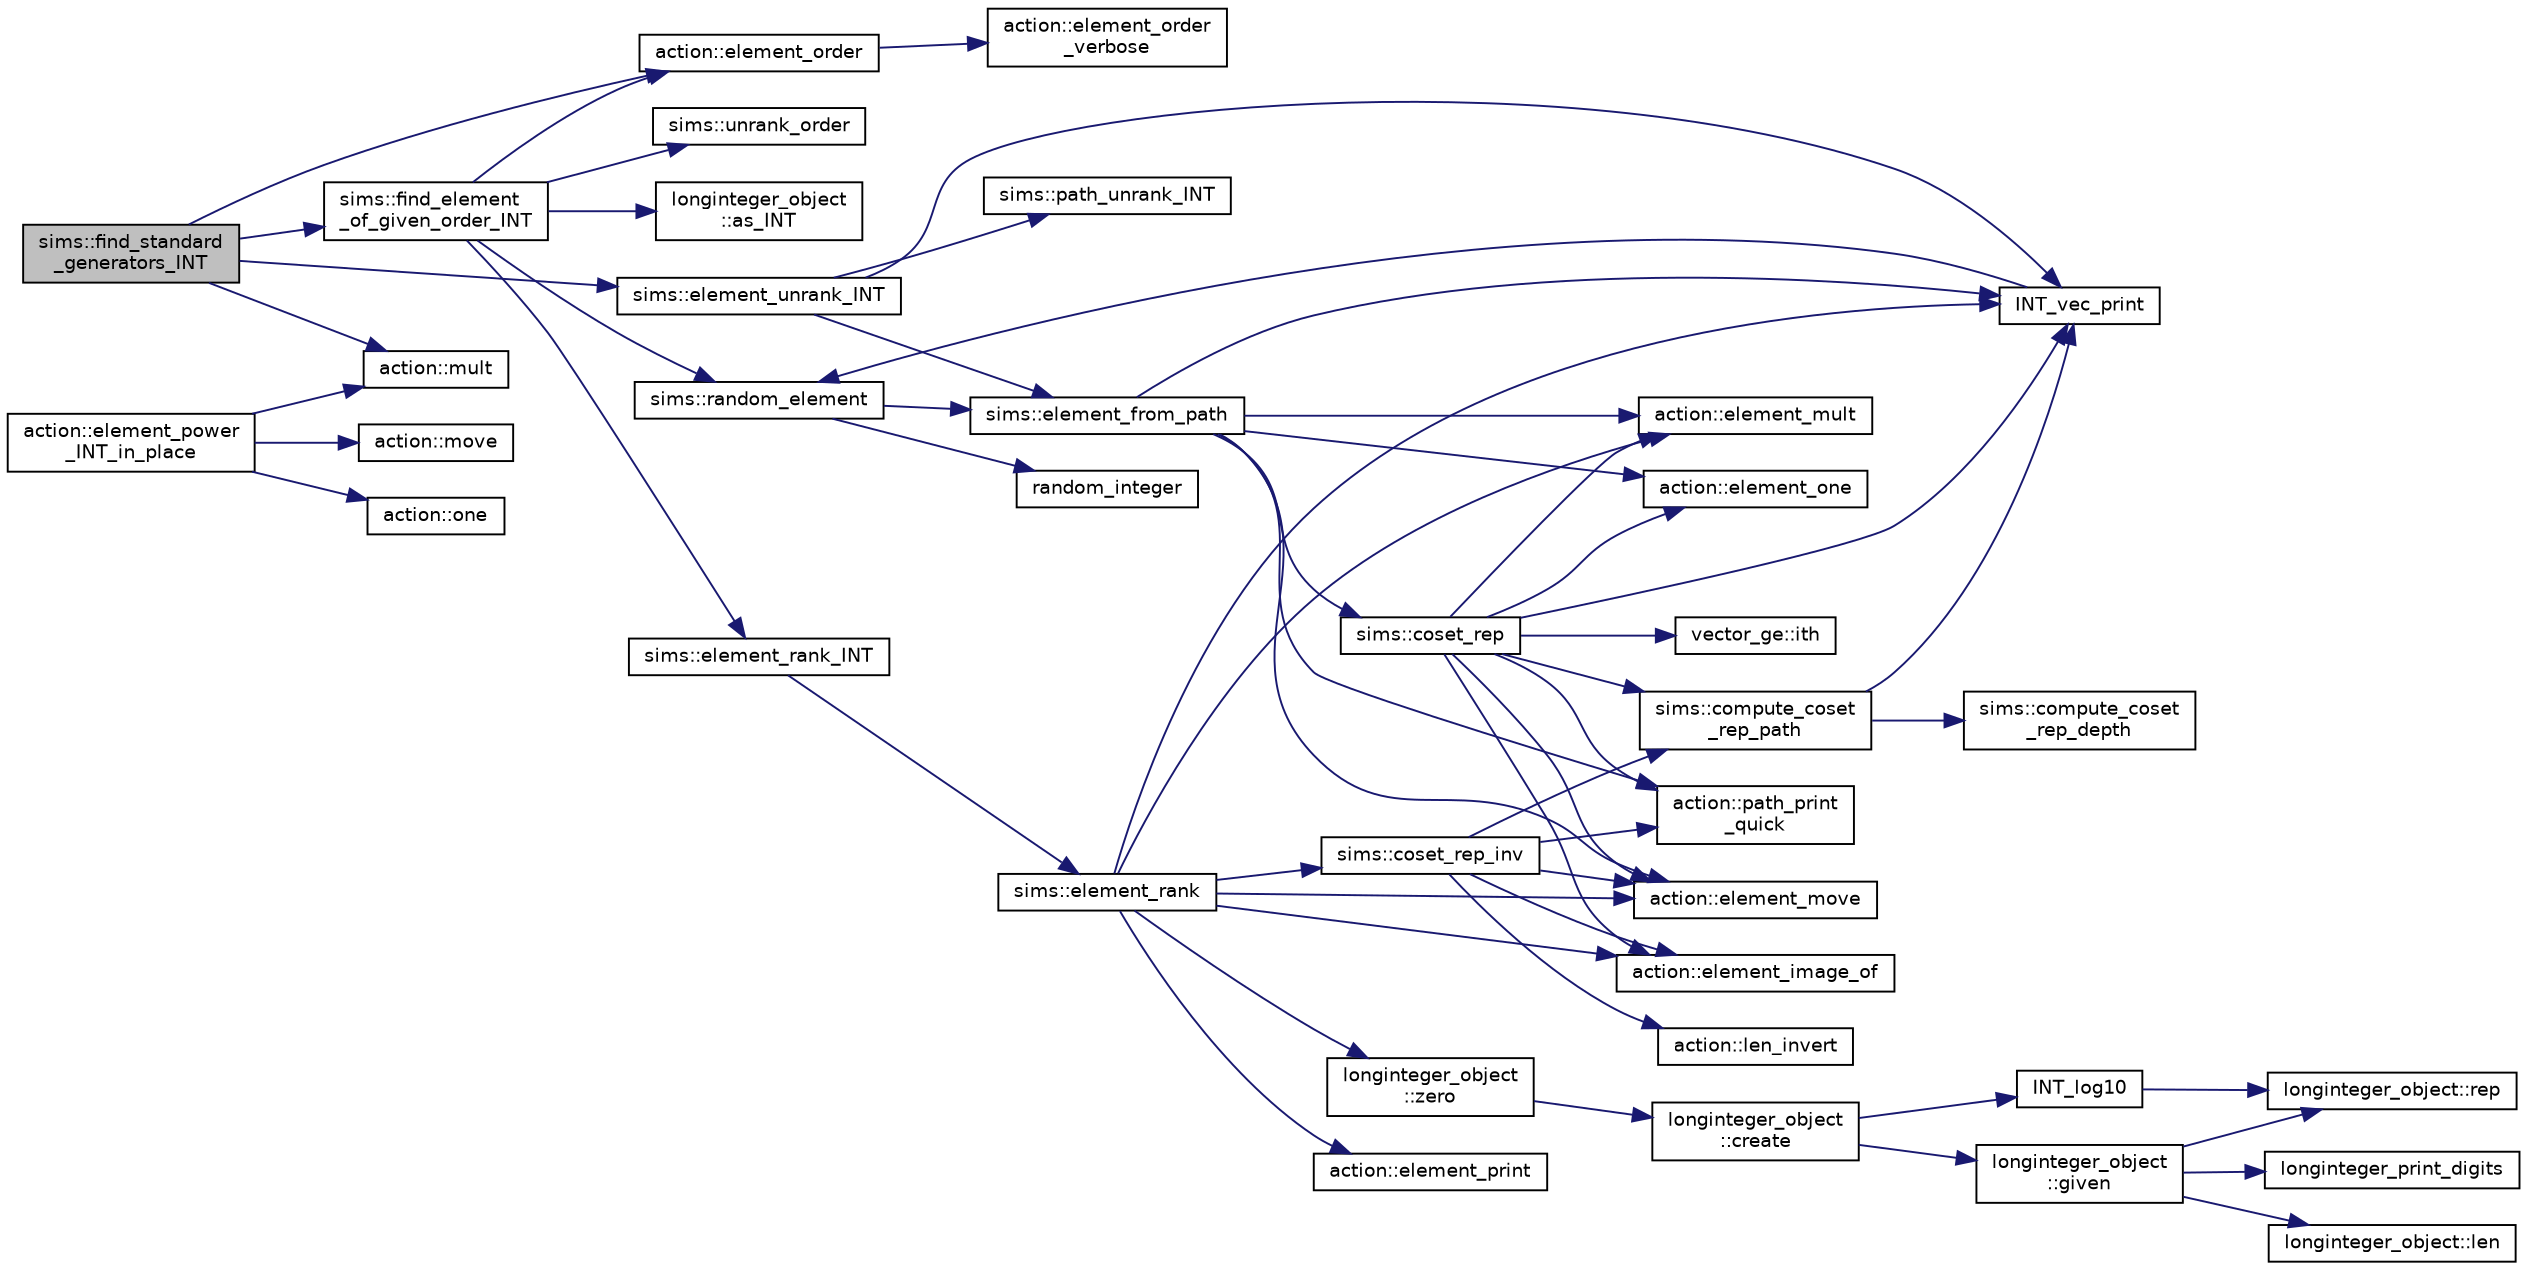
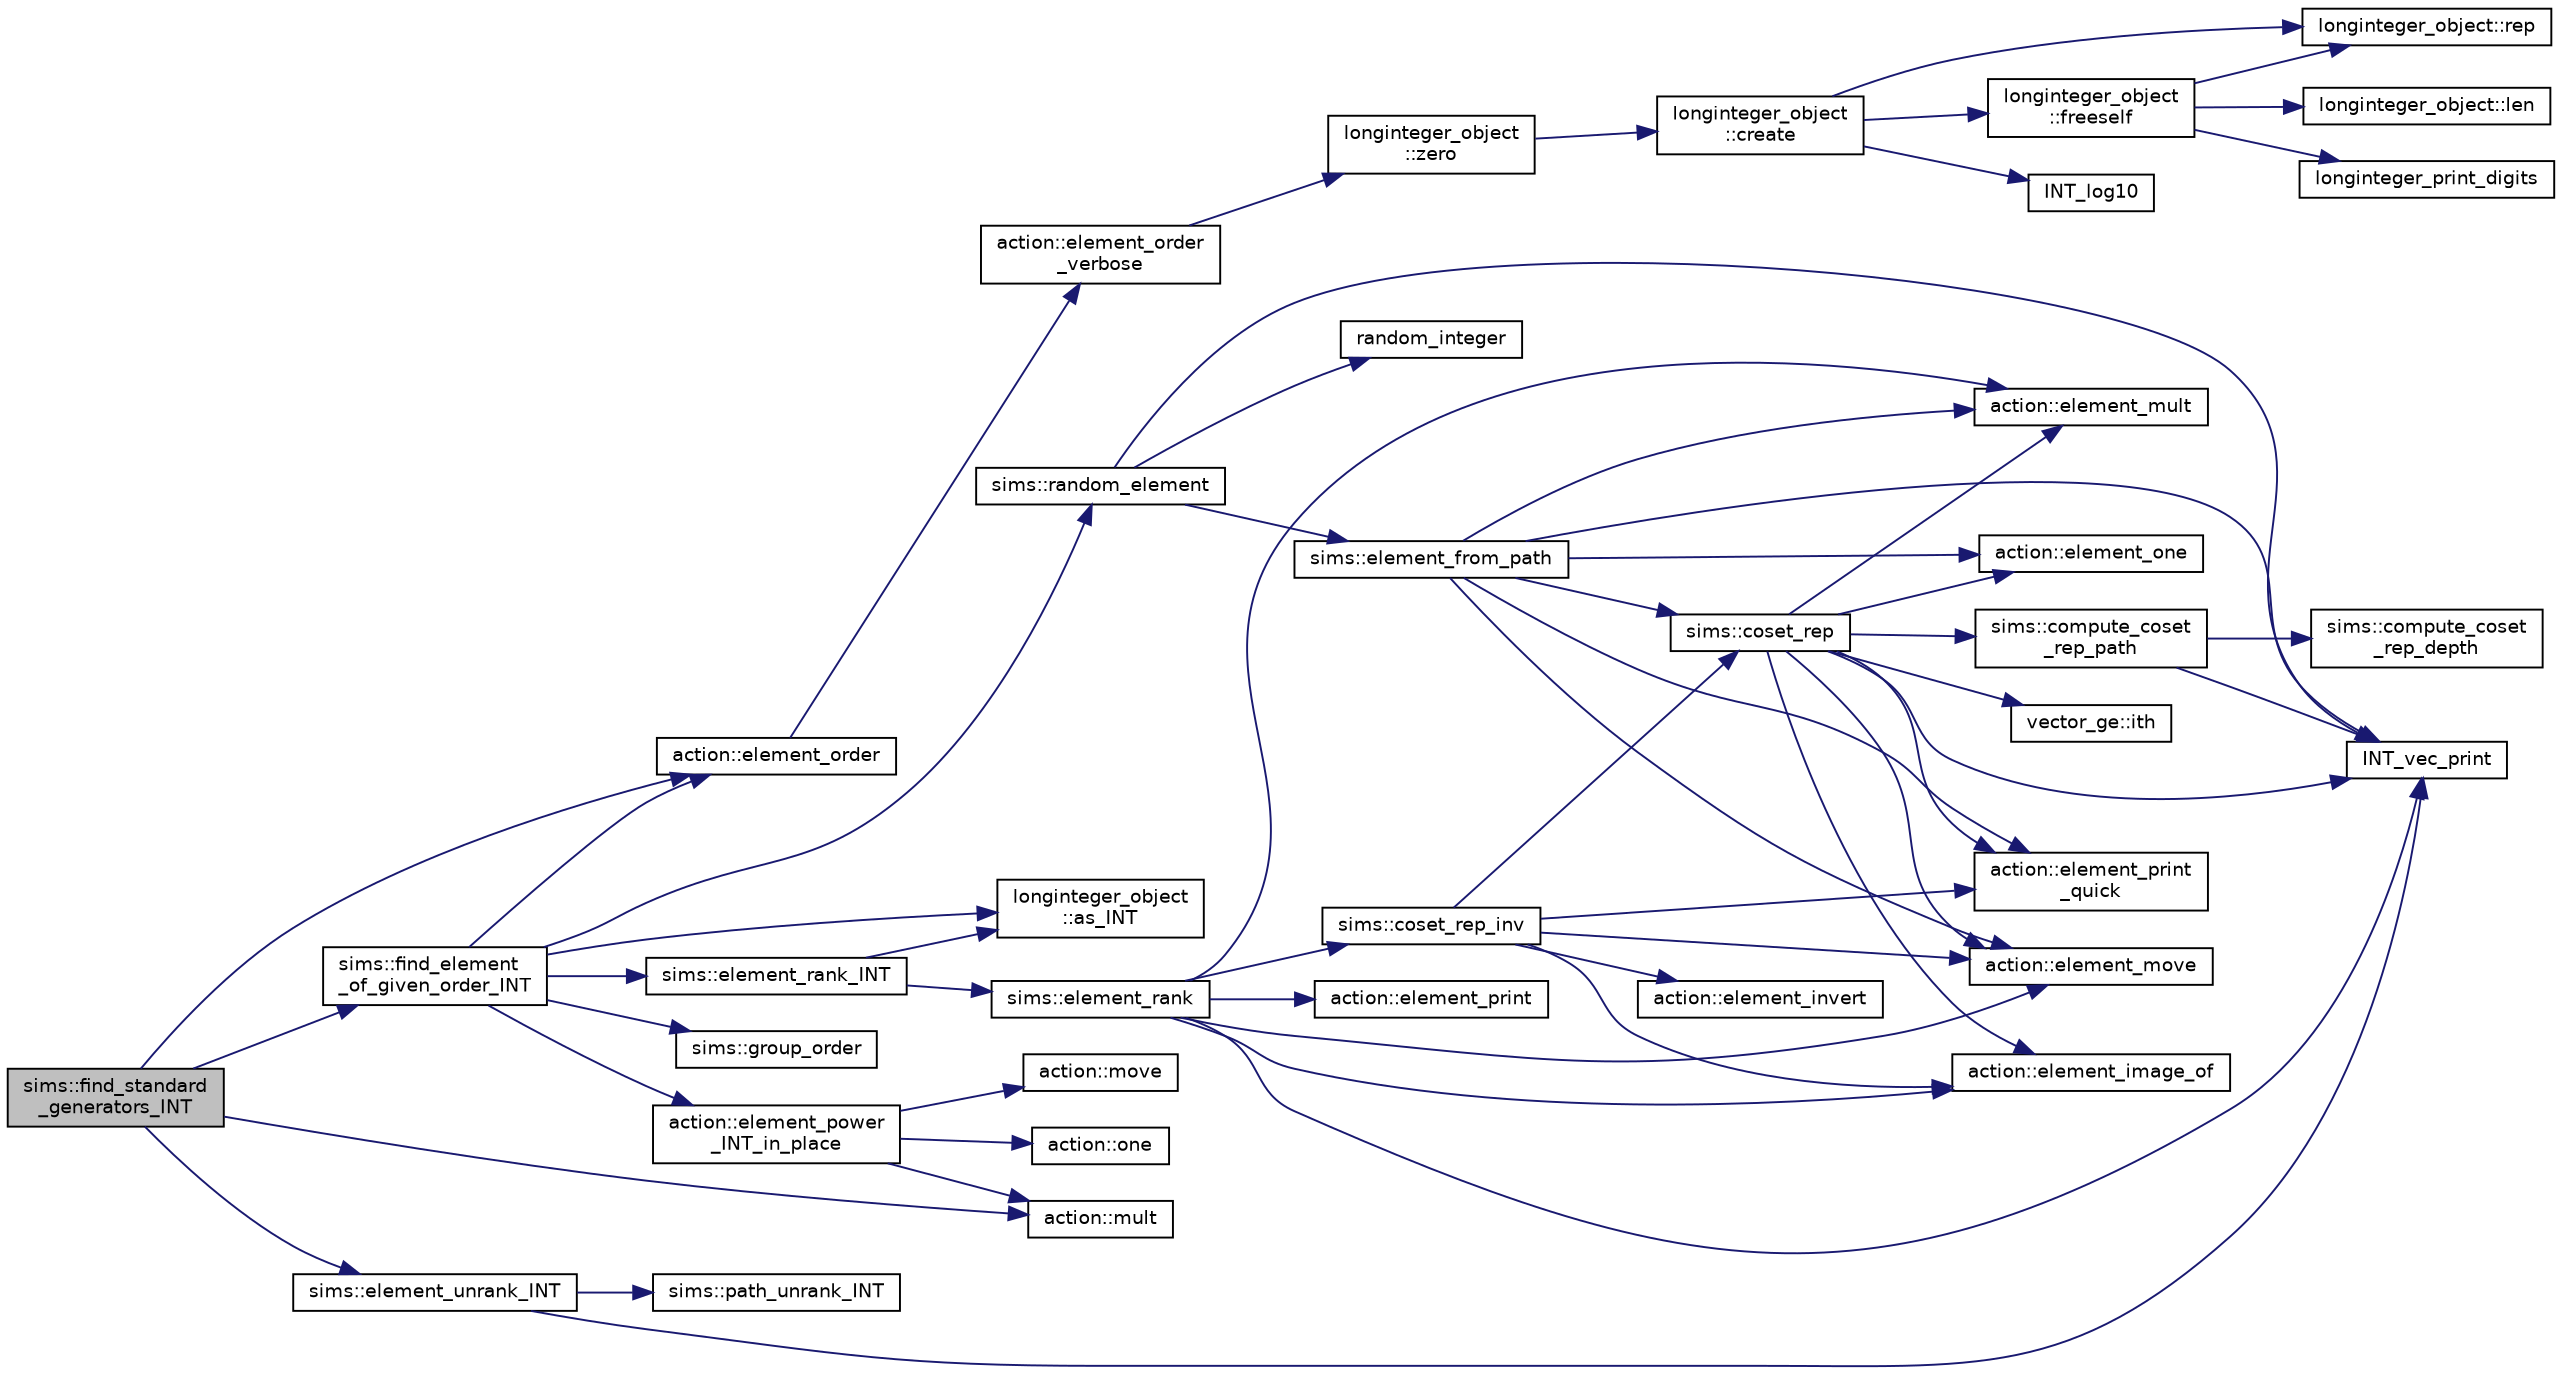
node "sims::unrank_order": label "sims::unrank_order" -> "sims::group_order"
edge "INT_vec_print" -> "sims::random_element": reversed
edge "sims::element_unrank_INT" -> "sims::element_from_path": removed
edge "sims::coset_rep_inv" -> "sims::compute_coset _rep_path": now "sims::coset_rep_inv" -> "sims::coset_rep"
node "action::path_print _quick": label "action::path_print _quick" -> "action::element_print _quick"
edge "sims::element_rank_INT" -> "longinteger_object ::as_INT": added
edge "sims::element_rank" -> "longinteger_object ::zero": now "action::element_order _verbose" -> "longinteger_object ::zero"
node "action::len_invert": label "action::len_invert" -> "action::element_invert"
edge "sims::find_element _of_given_order_INT" -> "action::element_power _INT_in_place": added
edge "INT_log10" -> "longinteger_object::rep": now "longinteger_object ::create" -> "longinteger_object::rep"
node "longinteger_object ::given": label "longinteger_object ::given" -> "longinteger_object ::freeself"
